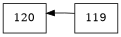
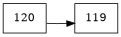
edge "119" -> "120": reversed
